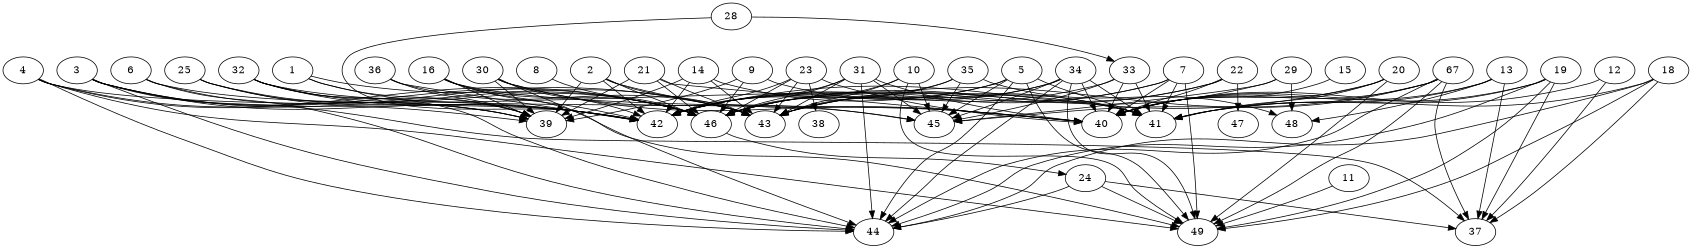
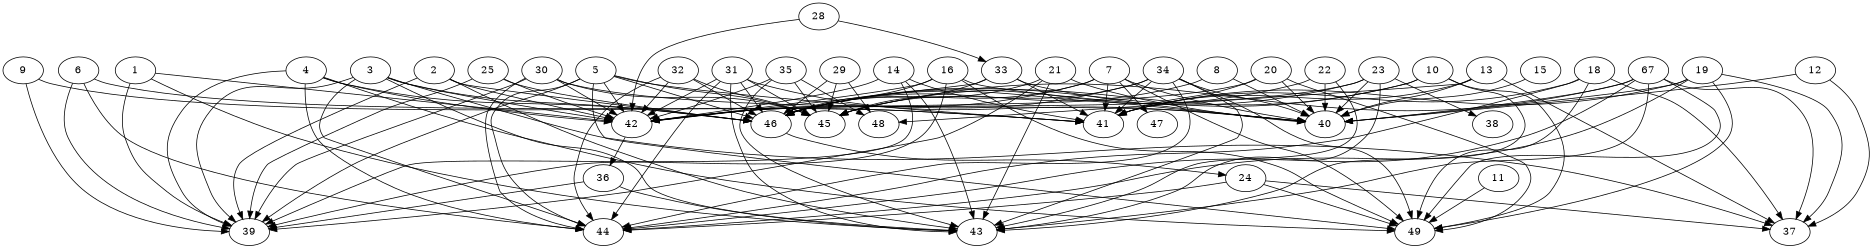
edge "9" -> "46": removed
edge "22" -> "47": now "7" -> "47"
edge "32" -> "39": now "5" -> "39"
edge "36" -> "42": reversed
edge "2" -> "40": now "8" -> "40"
